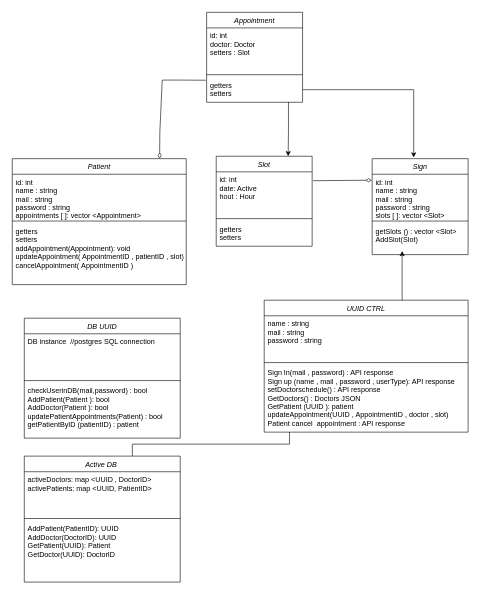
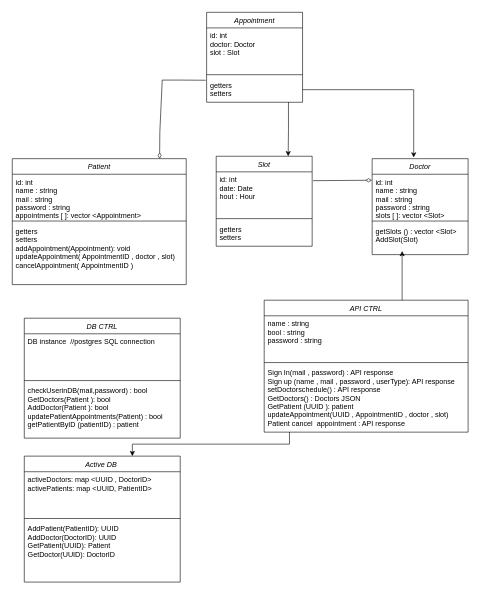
node "id: int doctor: Doctor setters : Slot": label "id: int doctor: Doctor setters : Slot" -> "id: int doctor: Doctor slot : Slot"
node "Sign": label "Sign" -> "Doctor"
node "id: int date: Active hout : Hour": label "id: int date: Active hout : Hour" -> "id: int date: Date hout : Hour"
node "getters setters addAppointment(Appointment): void updateAppointment( AppointmentID , patientID , slot) cancelAppointment( AppointmentID )": label "getters setters addAppointment(Appointment): void updateAppointment( AppointmentID , patientID , slot) cancelAppointment( AppointmentID )" -> "getters setters addAppointment(Appointment): void updateAppointment( AppointmentID , doctor , slot) cancelAppointment( AppointmentID )"
node "UUID CTRL": label "UUID CTRL" -> "API CTRL"
node "name : string mail : string password : string": label "name : string mail : string password : string" -> "name : string bool : string password : string"
node "DB UUID": label "DB UUID" -> "DB CTRL"
node "checkUserinDB(mail,password) : bool AddPatient(Patient ): bool AddDoctor(Patient ): bool updatePatientAppointments(Patient) : bool getPatientByID (patientID) : patient": label "checkUserinDB(mail,password) : bool AddPatient(Patient ): bool AddDoctor(Patient ): bool updatePatientAppointments(Patient) : bool getPatientByID (patientID) : patient" -> "checkUserinDB(mail,password) : bool GetDoctors(Patient ): bool AddDoctor(Patient ): bool updatePatientAppointments(Patient) : bool getPatientByID (patientID) : patient"
edge "Sign In(mail , password) : API response Sign up (name , mail , password , userType): API response setDoctorschedule() : API response GetDoctors() : Doctors JSON GetPatient (UUID ): patient updateAppointment(UUID , AppointmentID , doctor , slot) Patient cancel appointment : API response" -- "Active DB": arrowhead none -> classic
